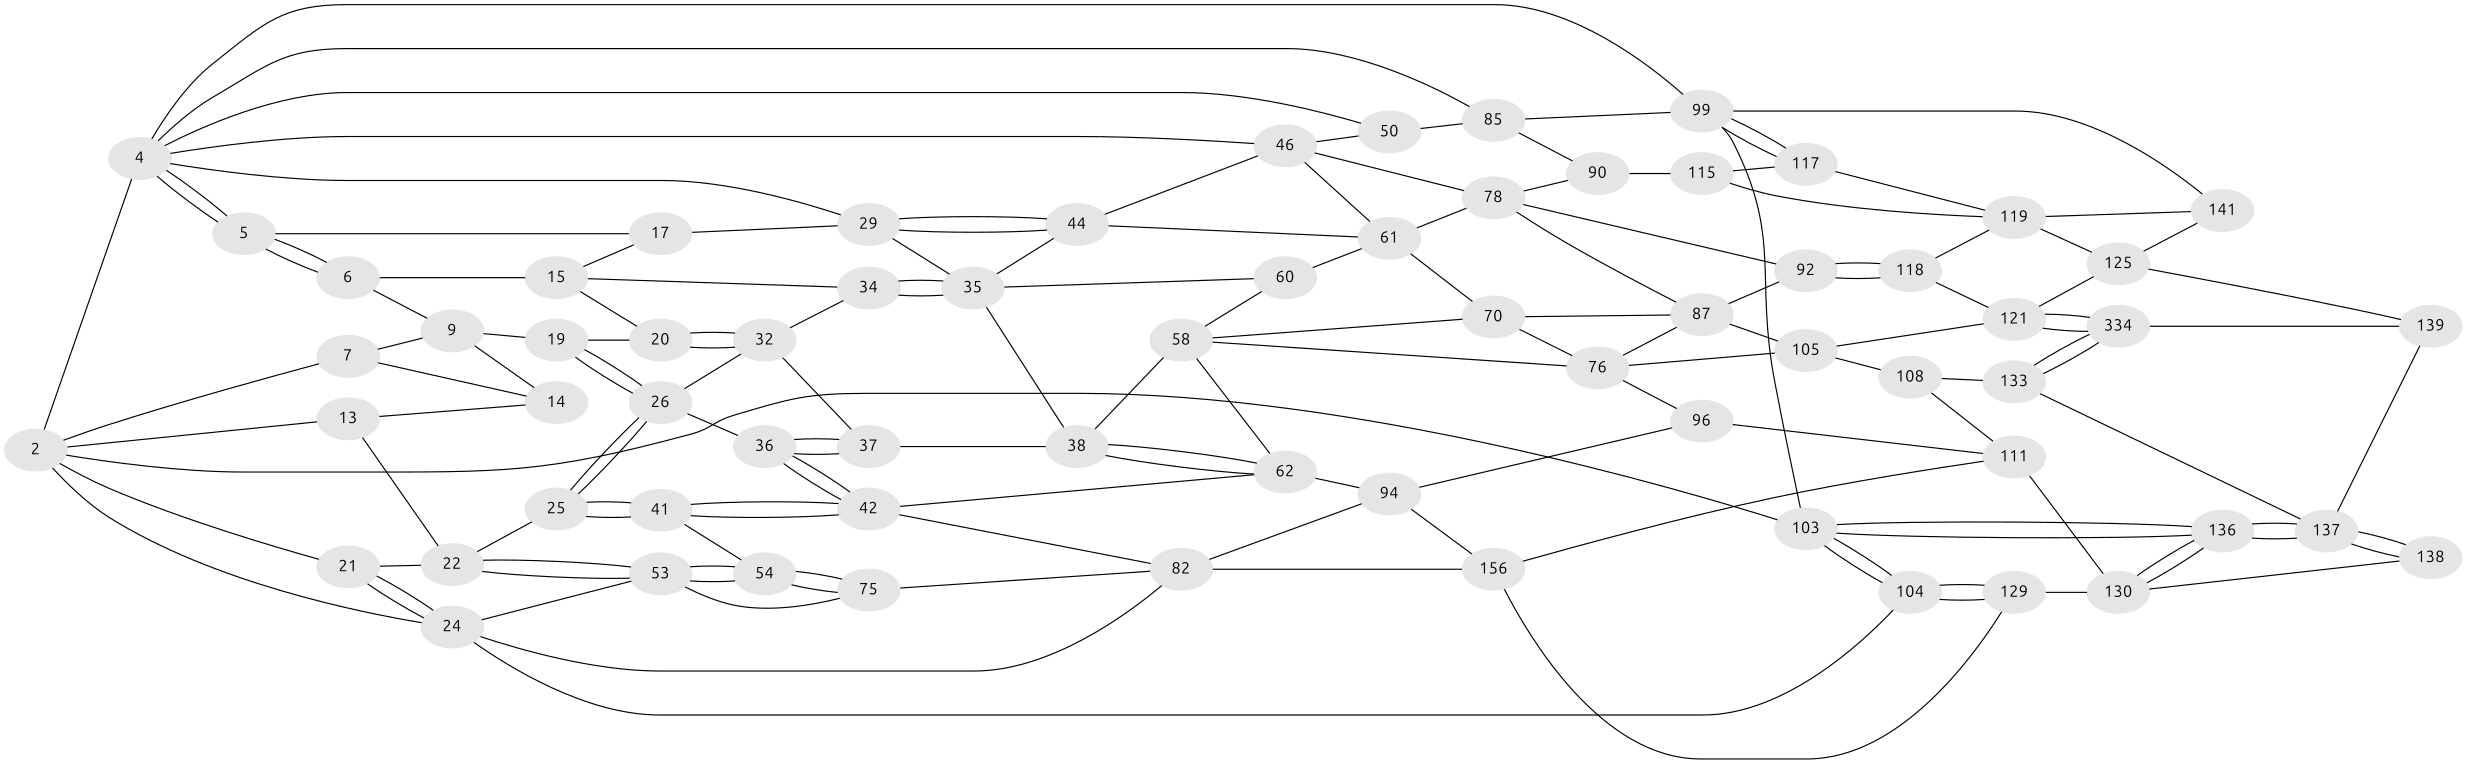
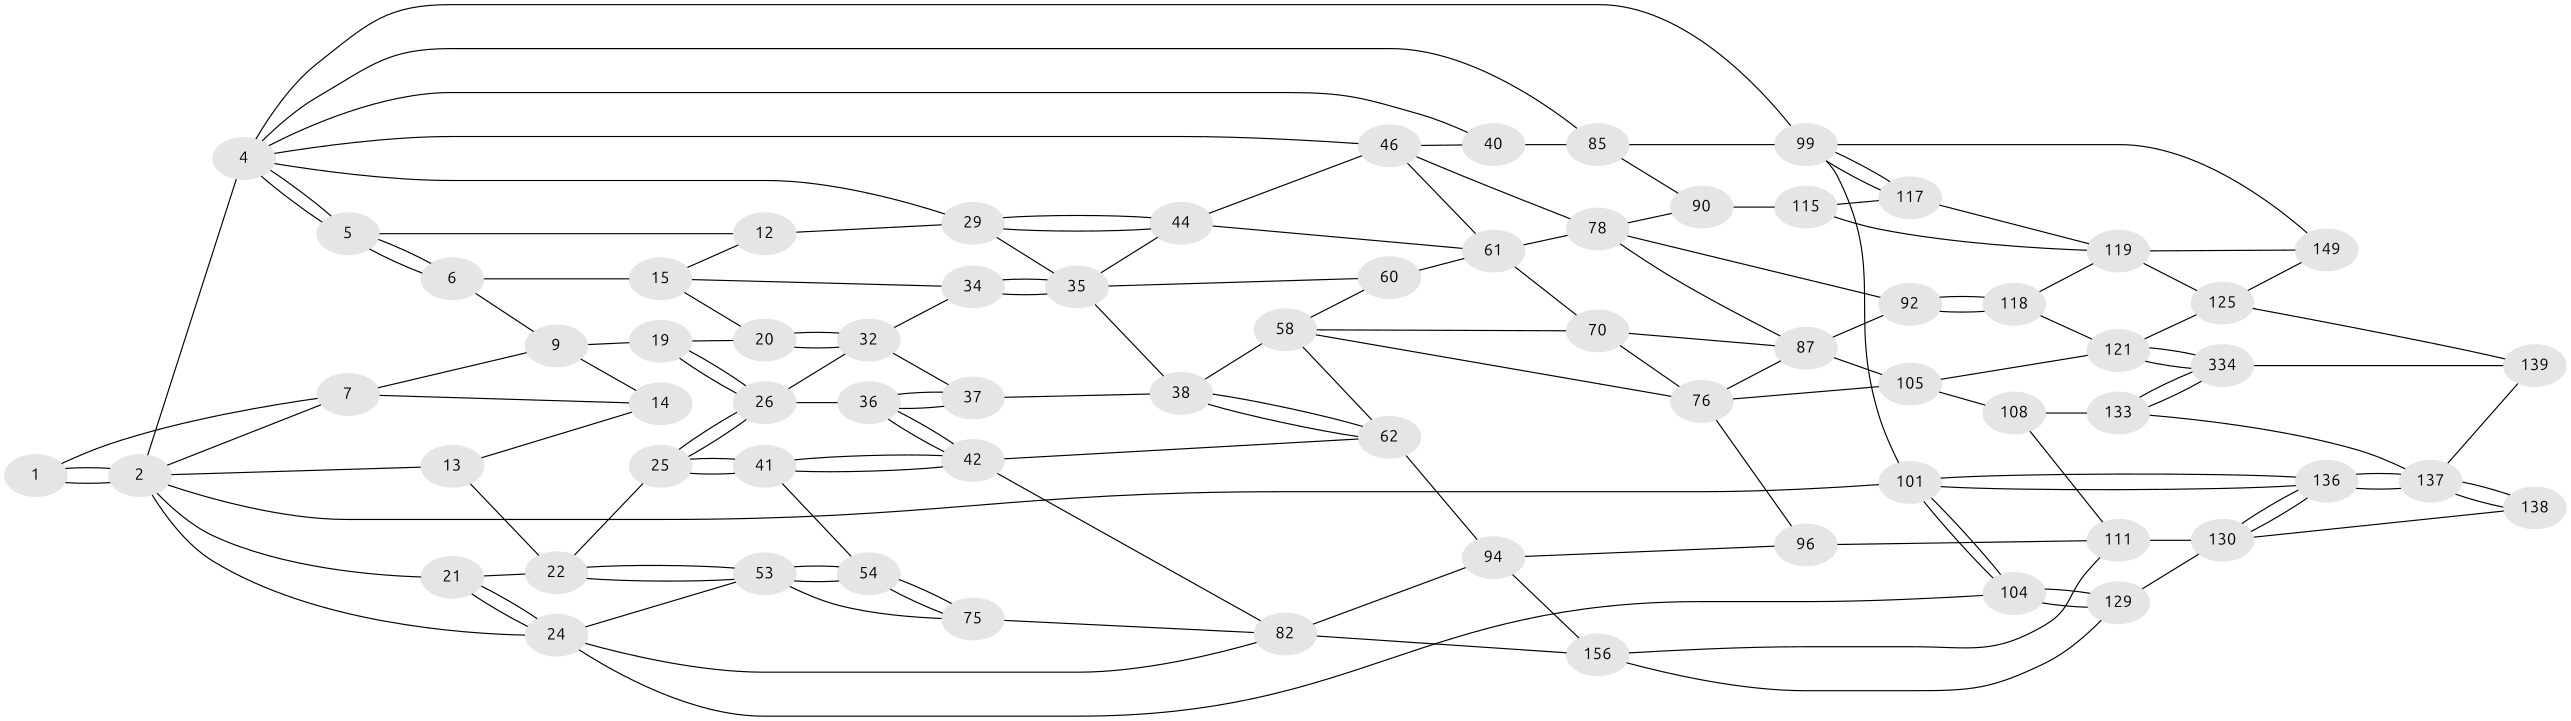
node "50": label "50" -> "40"
node "141": label "141" -> "149"
node "17": label "17" -> "12"
node "1": added
node "103": label "103" -> "101"
